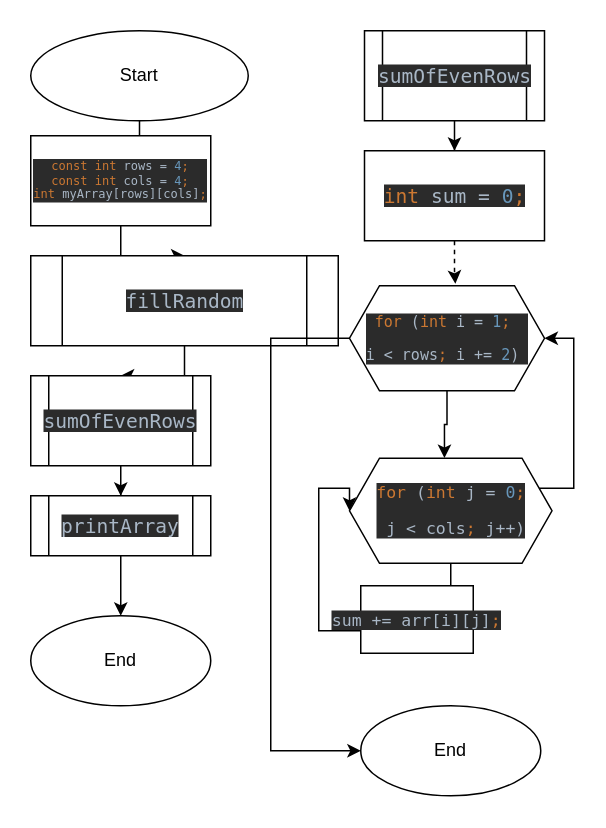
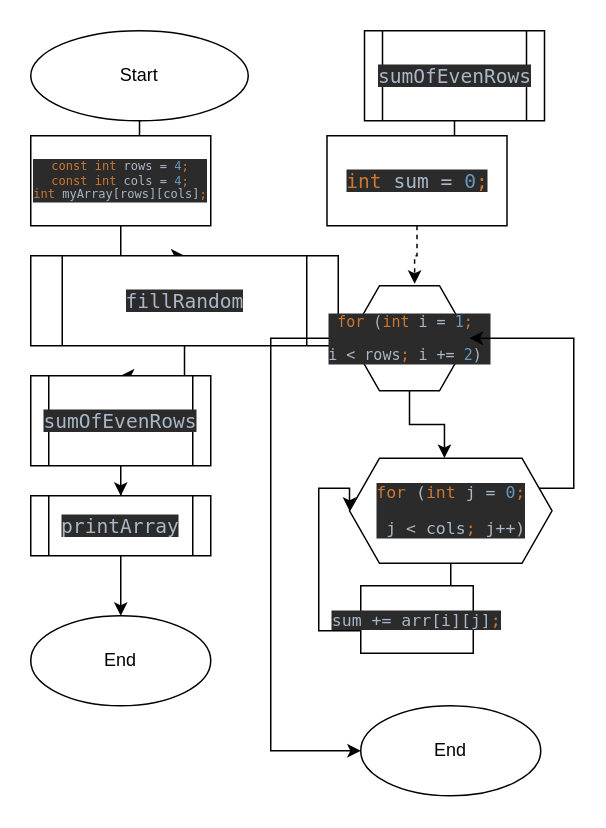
node "int sum = 0;": moved (455, 196) -> (417, 181)
node "for (int i = 1; i < rows; i += 2)": size 195x105 -> 120x105
